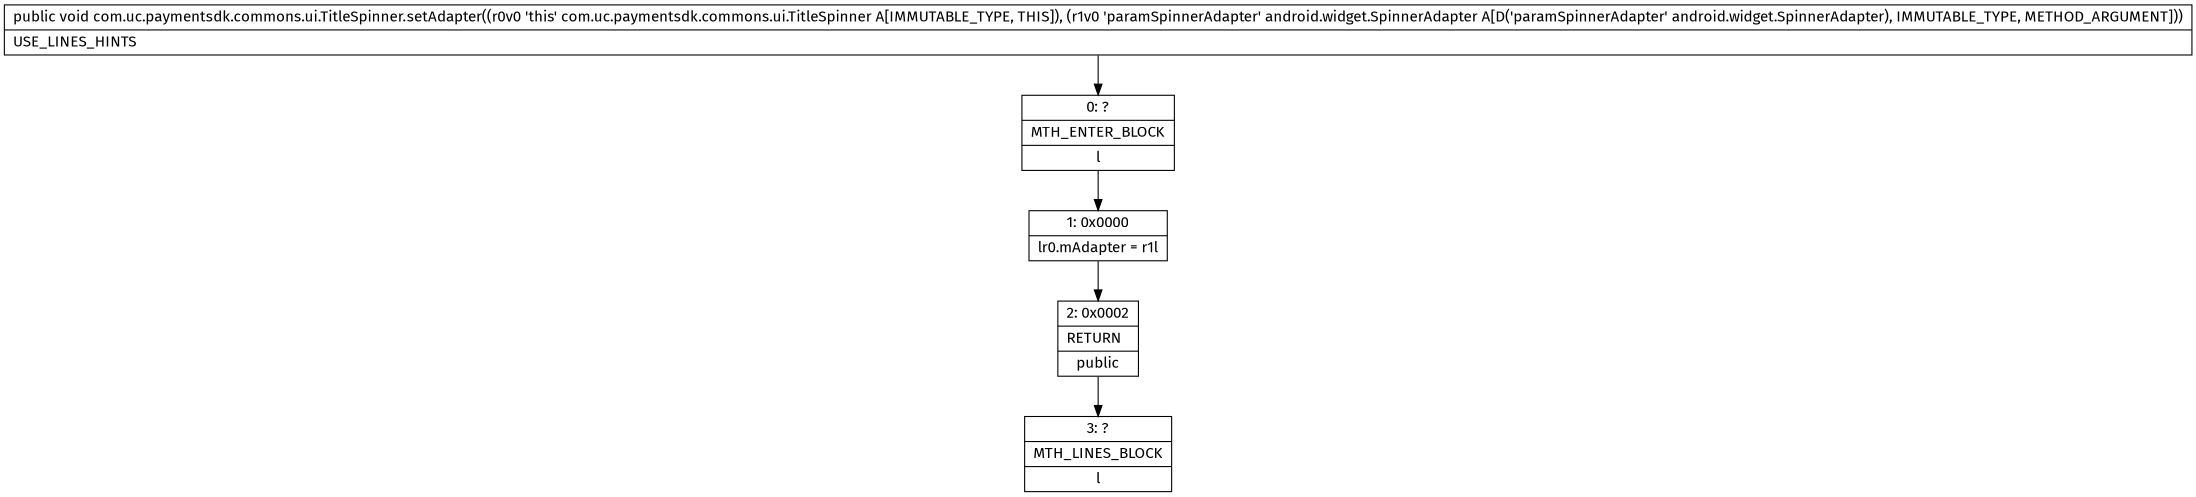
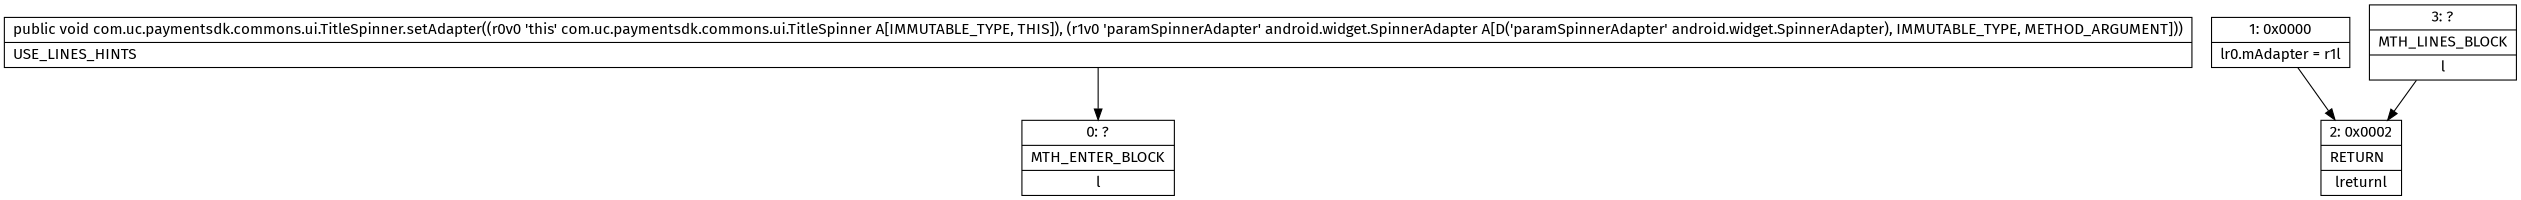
edge "0: ?" -> "1: 0x0000": removed
node "2: 0x0002": text "public" -> "lreturnl"
edge "2: 0x0002" -> "3: ?": reversed
